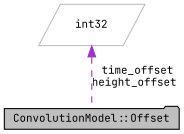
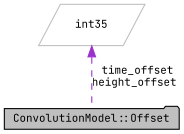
node "int32": label "int32" -> "int35"
